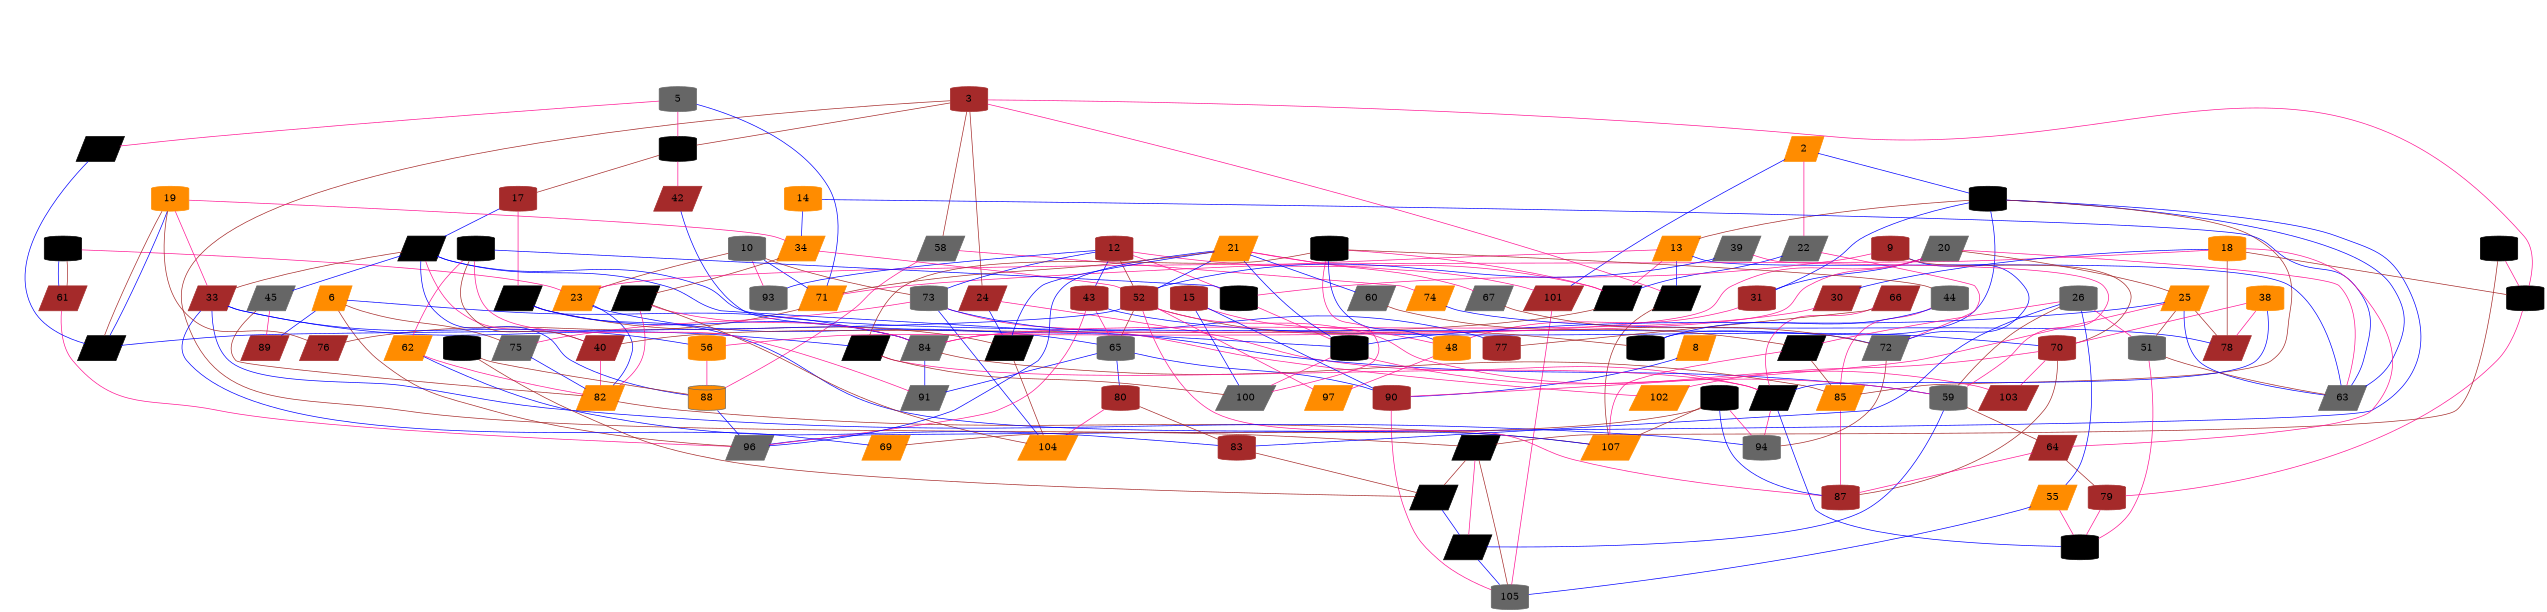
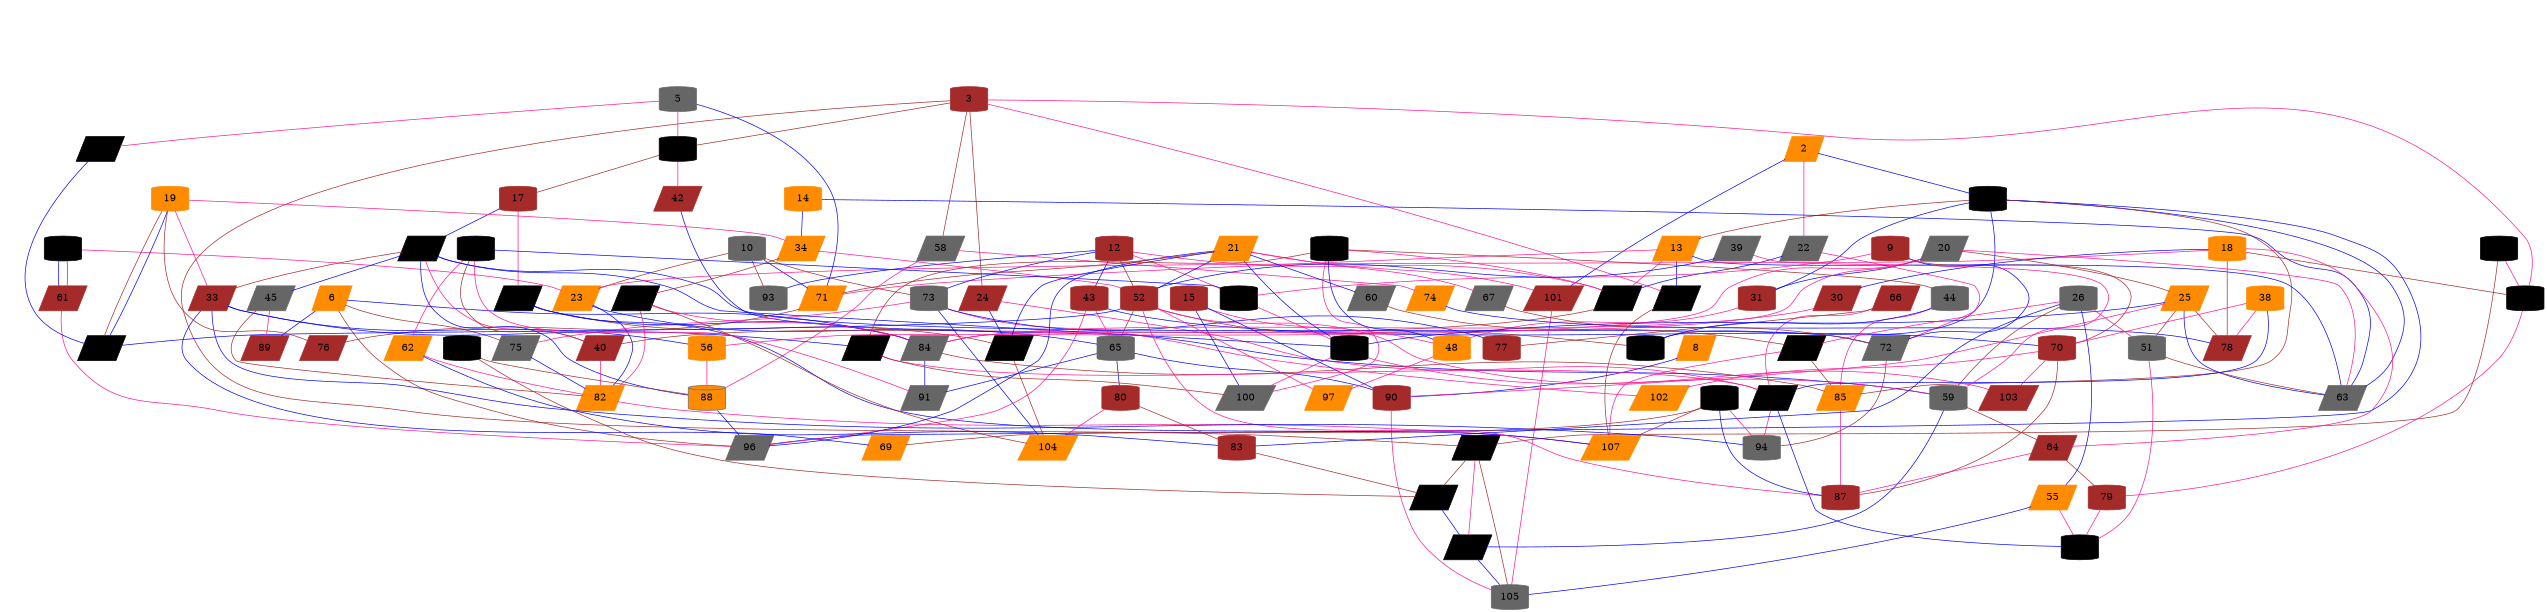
edge "10" -- "93": color deeppink -> brown
edge "82" -- "107": color brown -> deeppink
